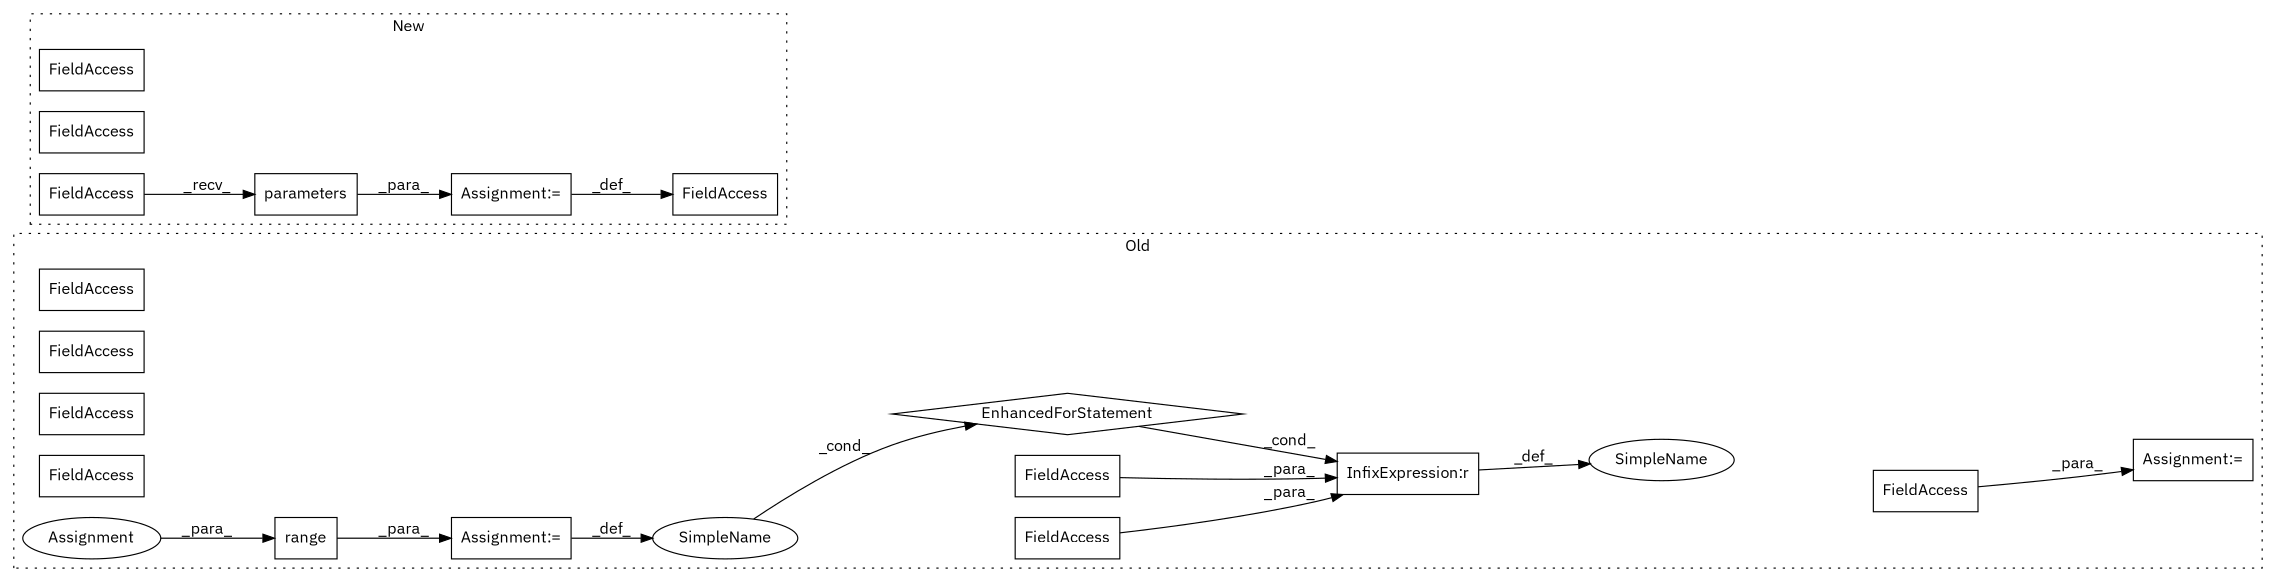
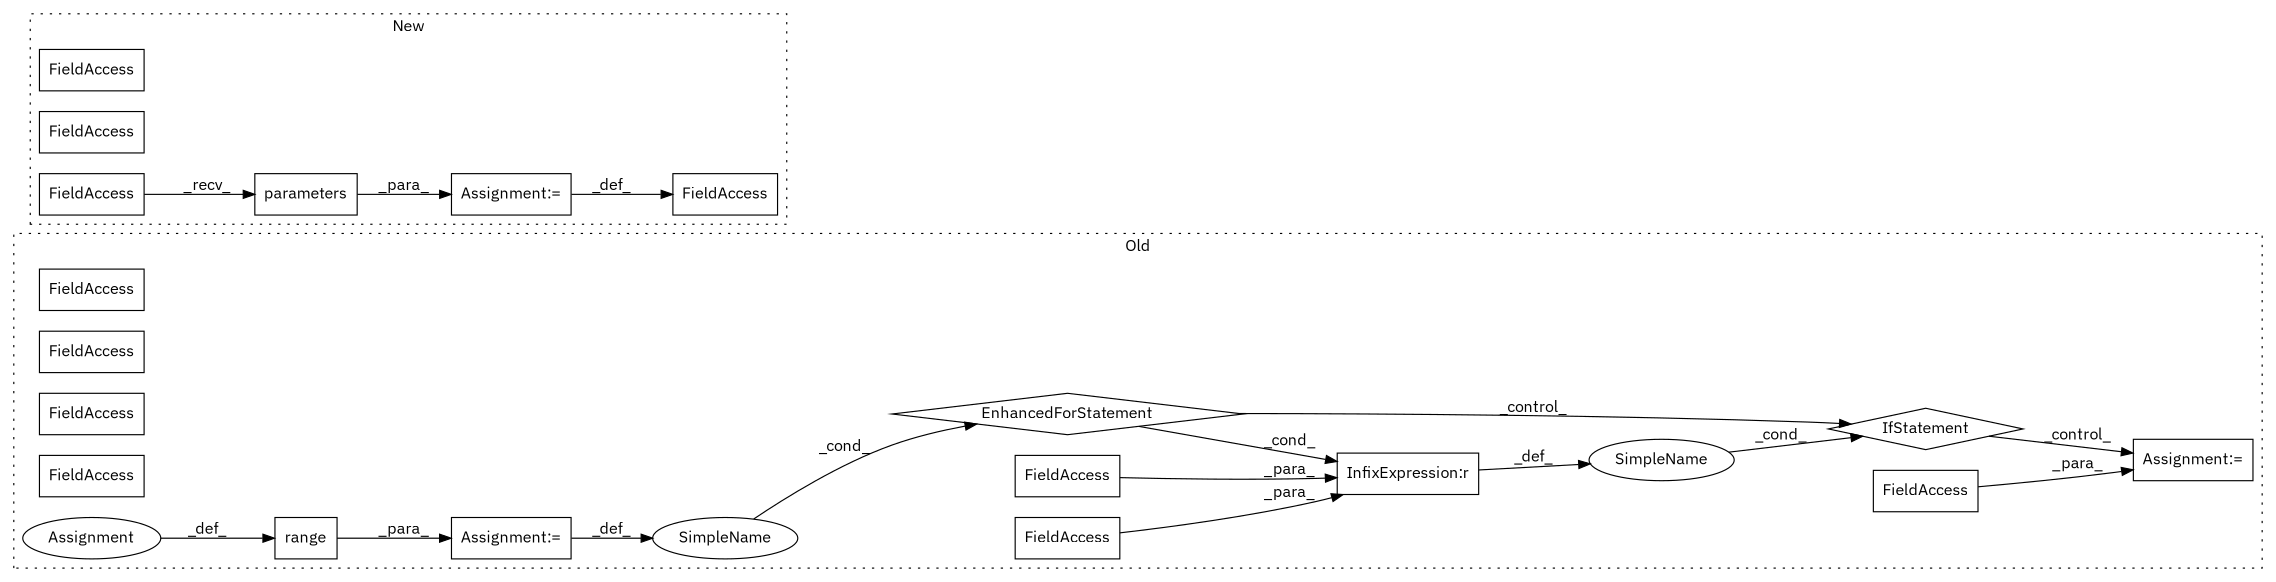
node "IfStatement": added
edge "Assignment" -> "range": label "_para_" -> "_def_"
